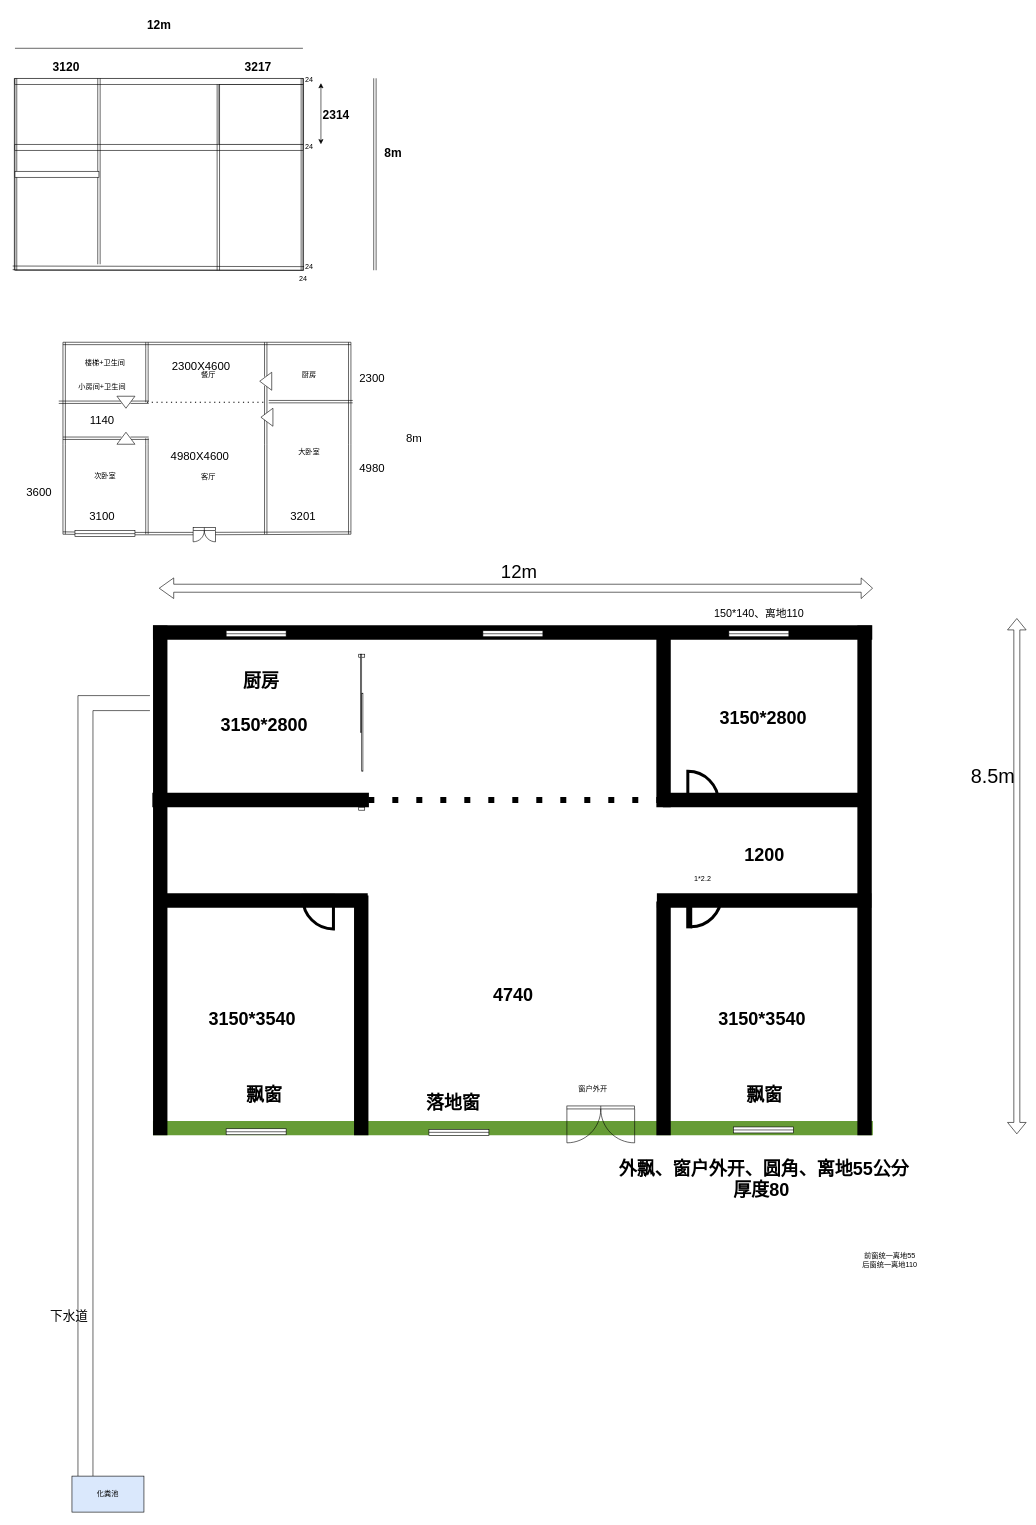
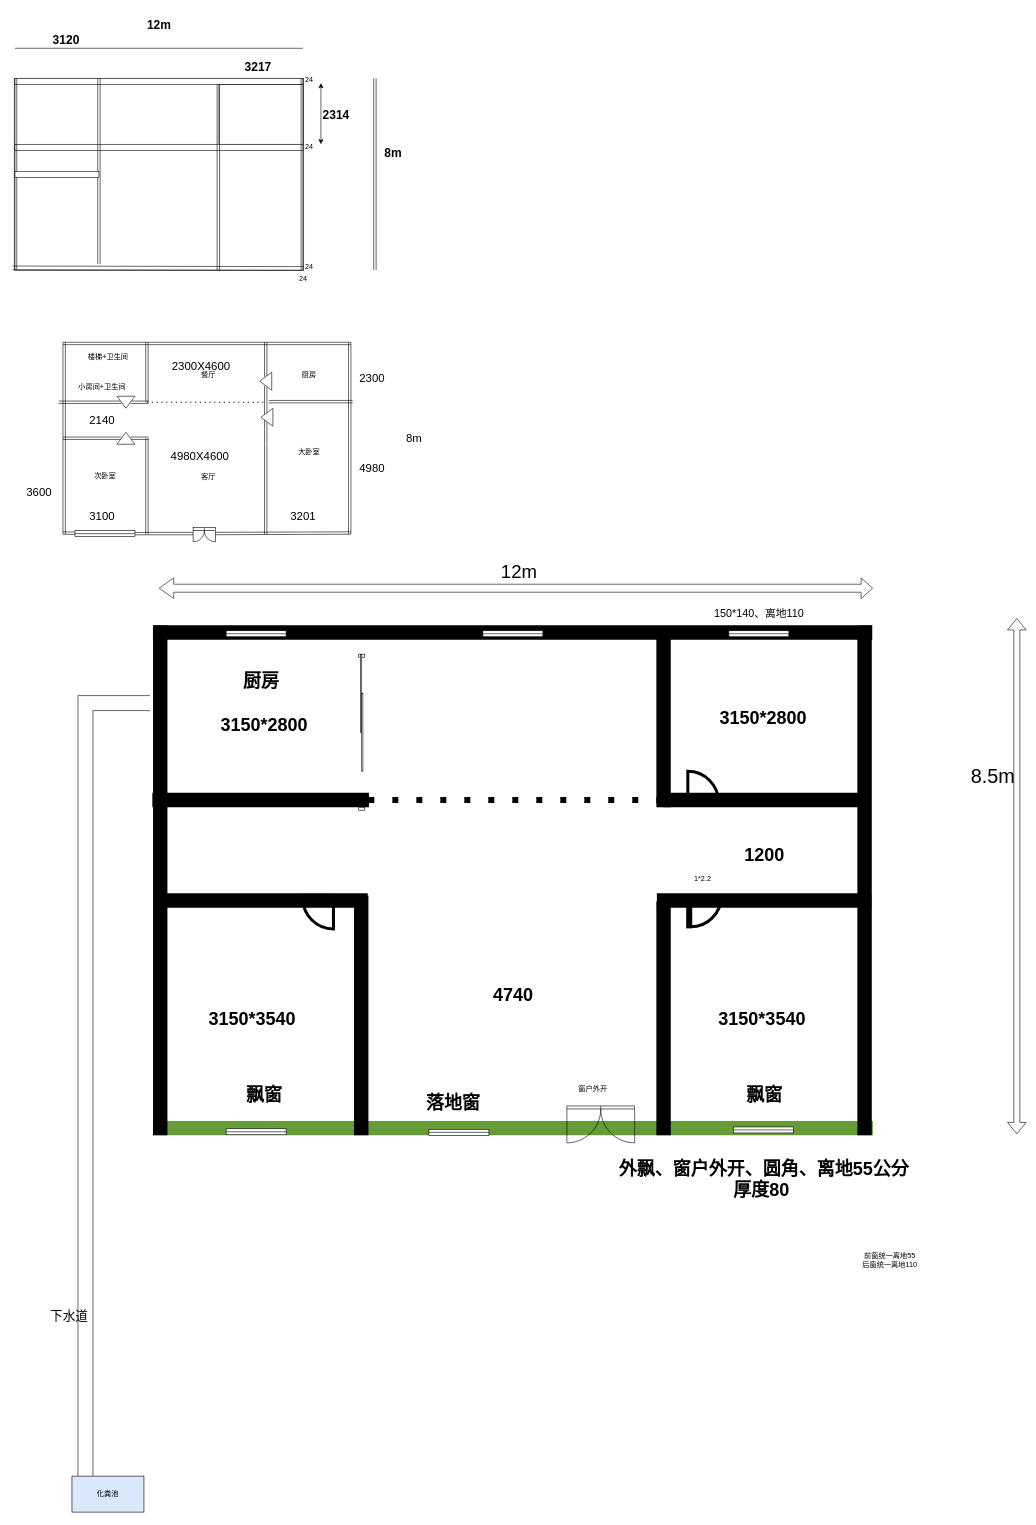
node "3120": moved (66, 66) -> (66, 39)
node "楼梯+卫生间": moved (105, 363) -> (108, 357)
node "1140": label "1140" -> "2140"
